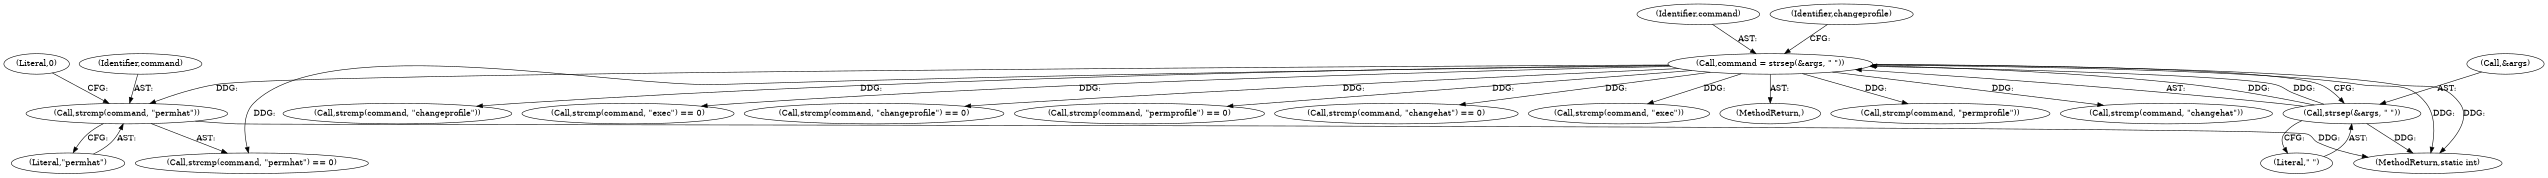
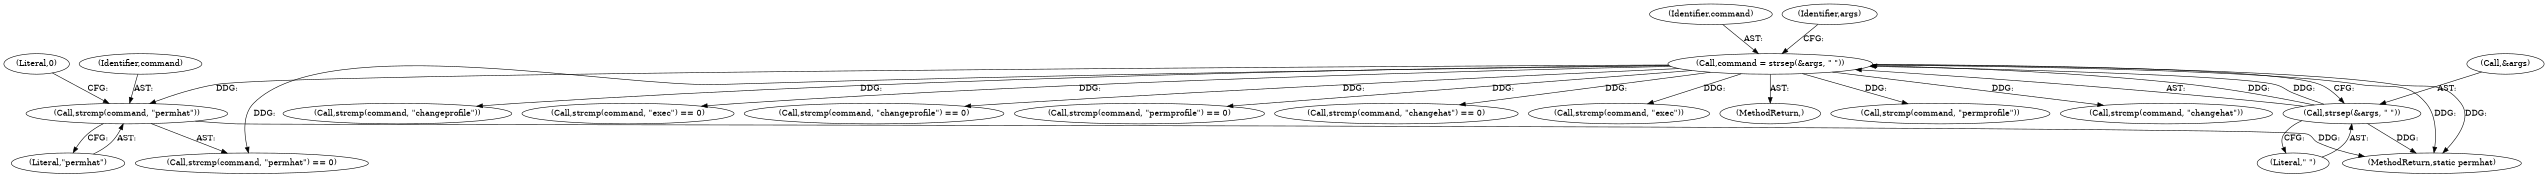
node "(Identifier,changeprofile)": label "(Identifier,changeprofile)" -> "(Identifier,args)"
node "(MethodReturn,static int)": label "(MethodReturn,static int)" -> "(MethodReturn,static permhat)"
